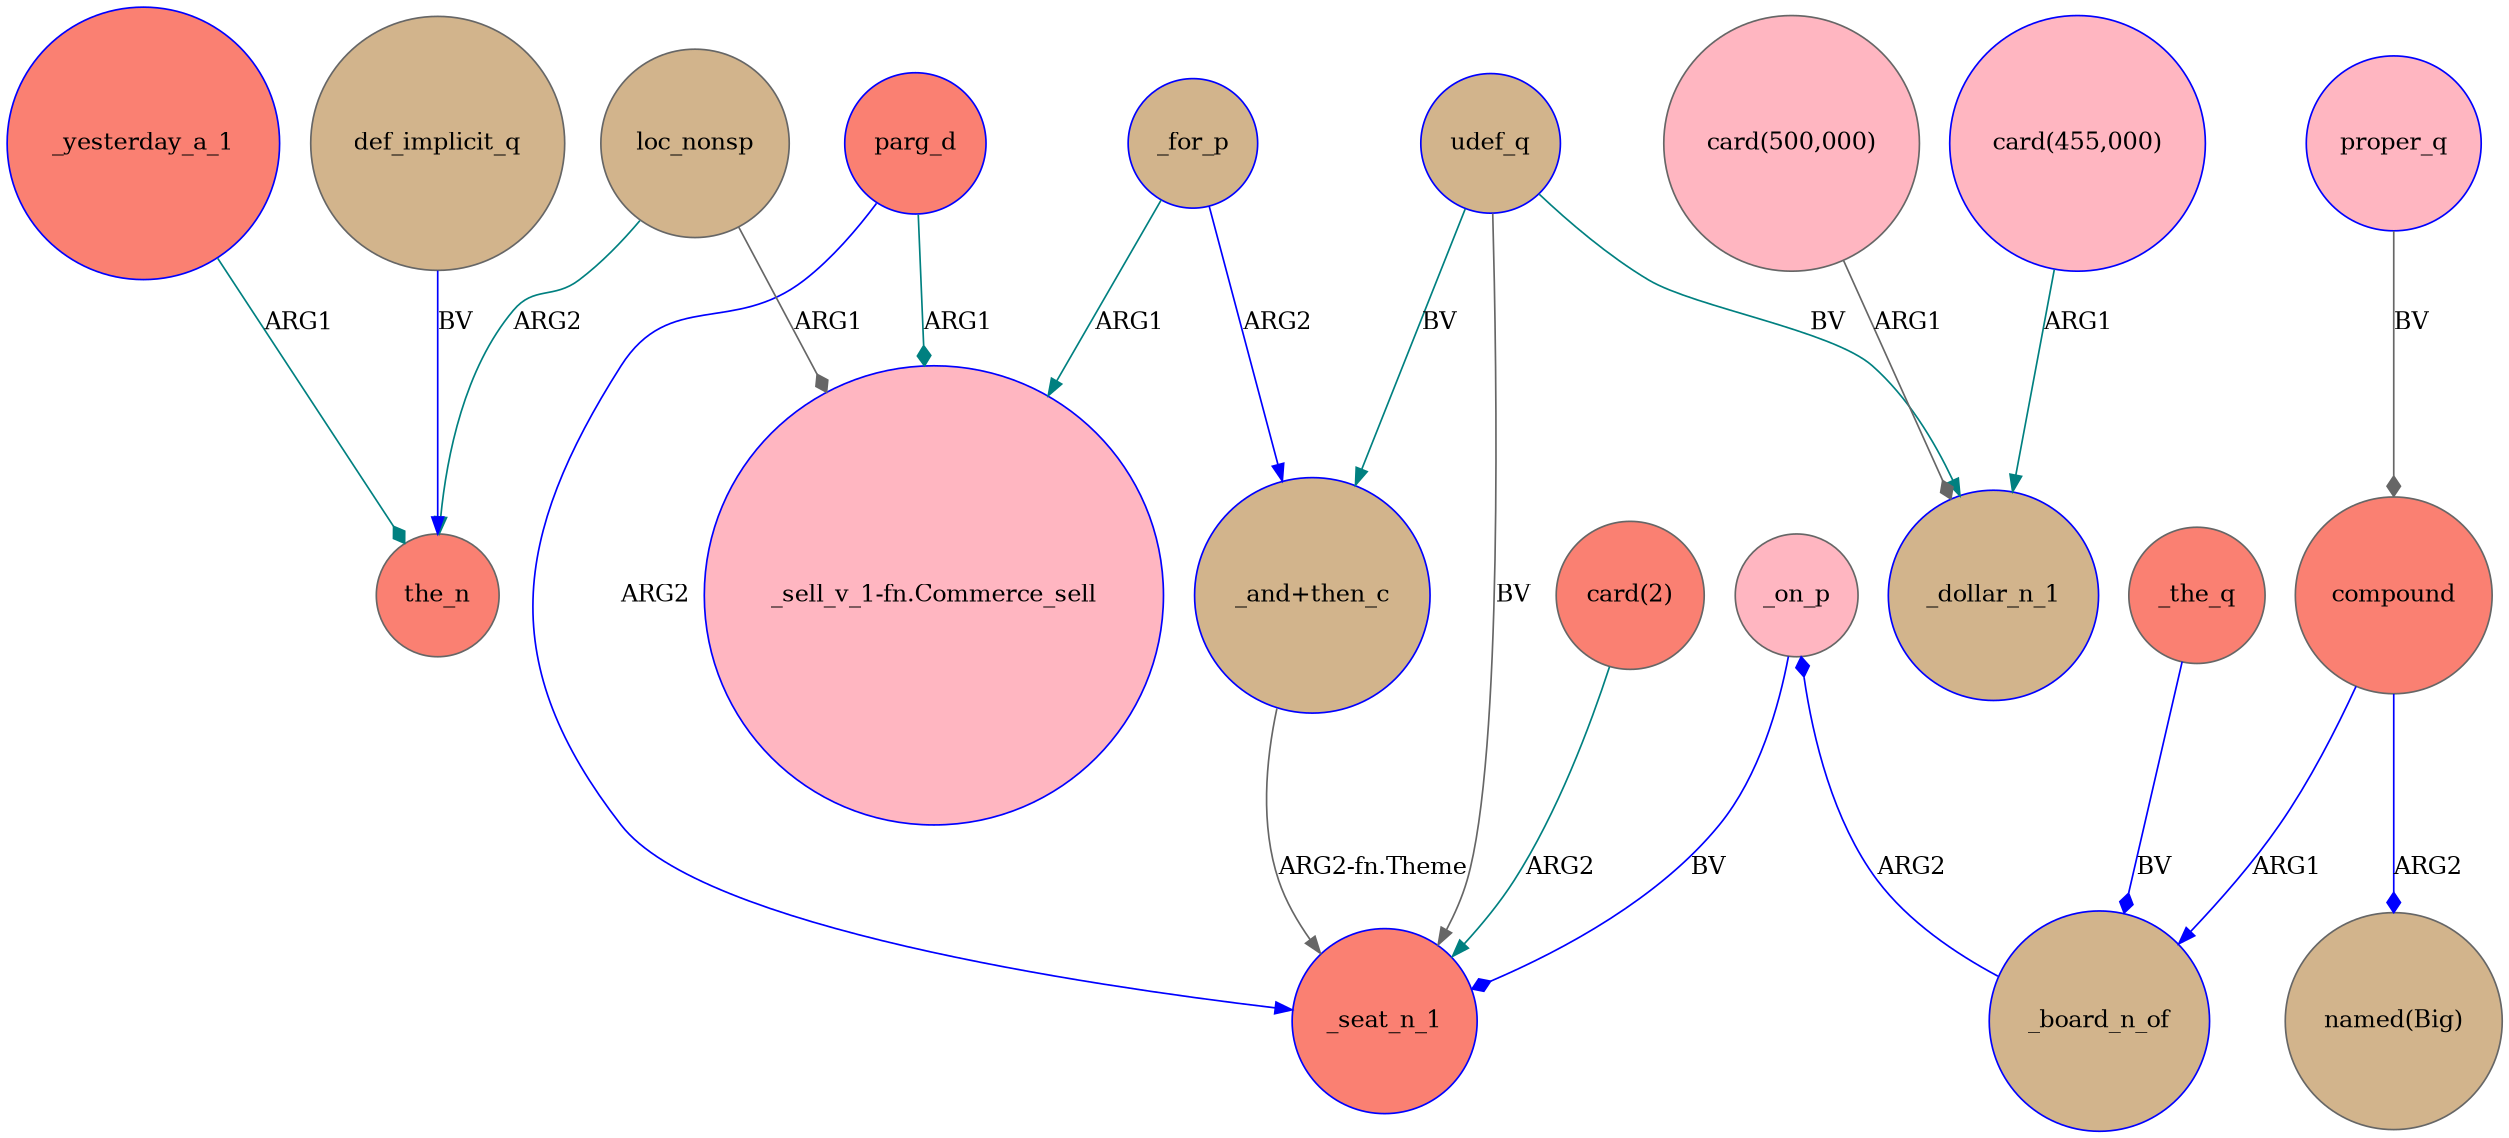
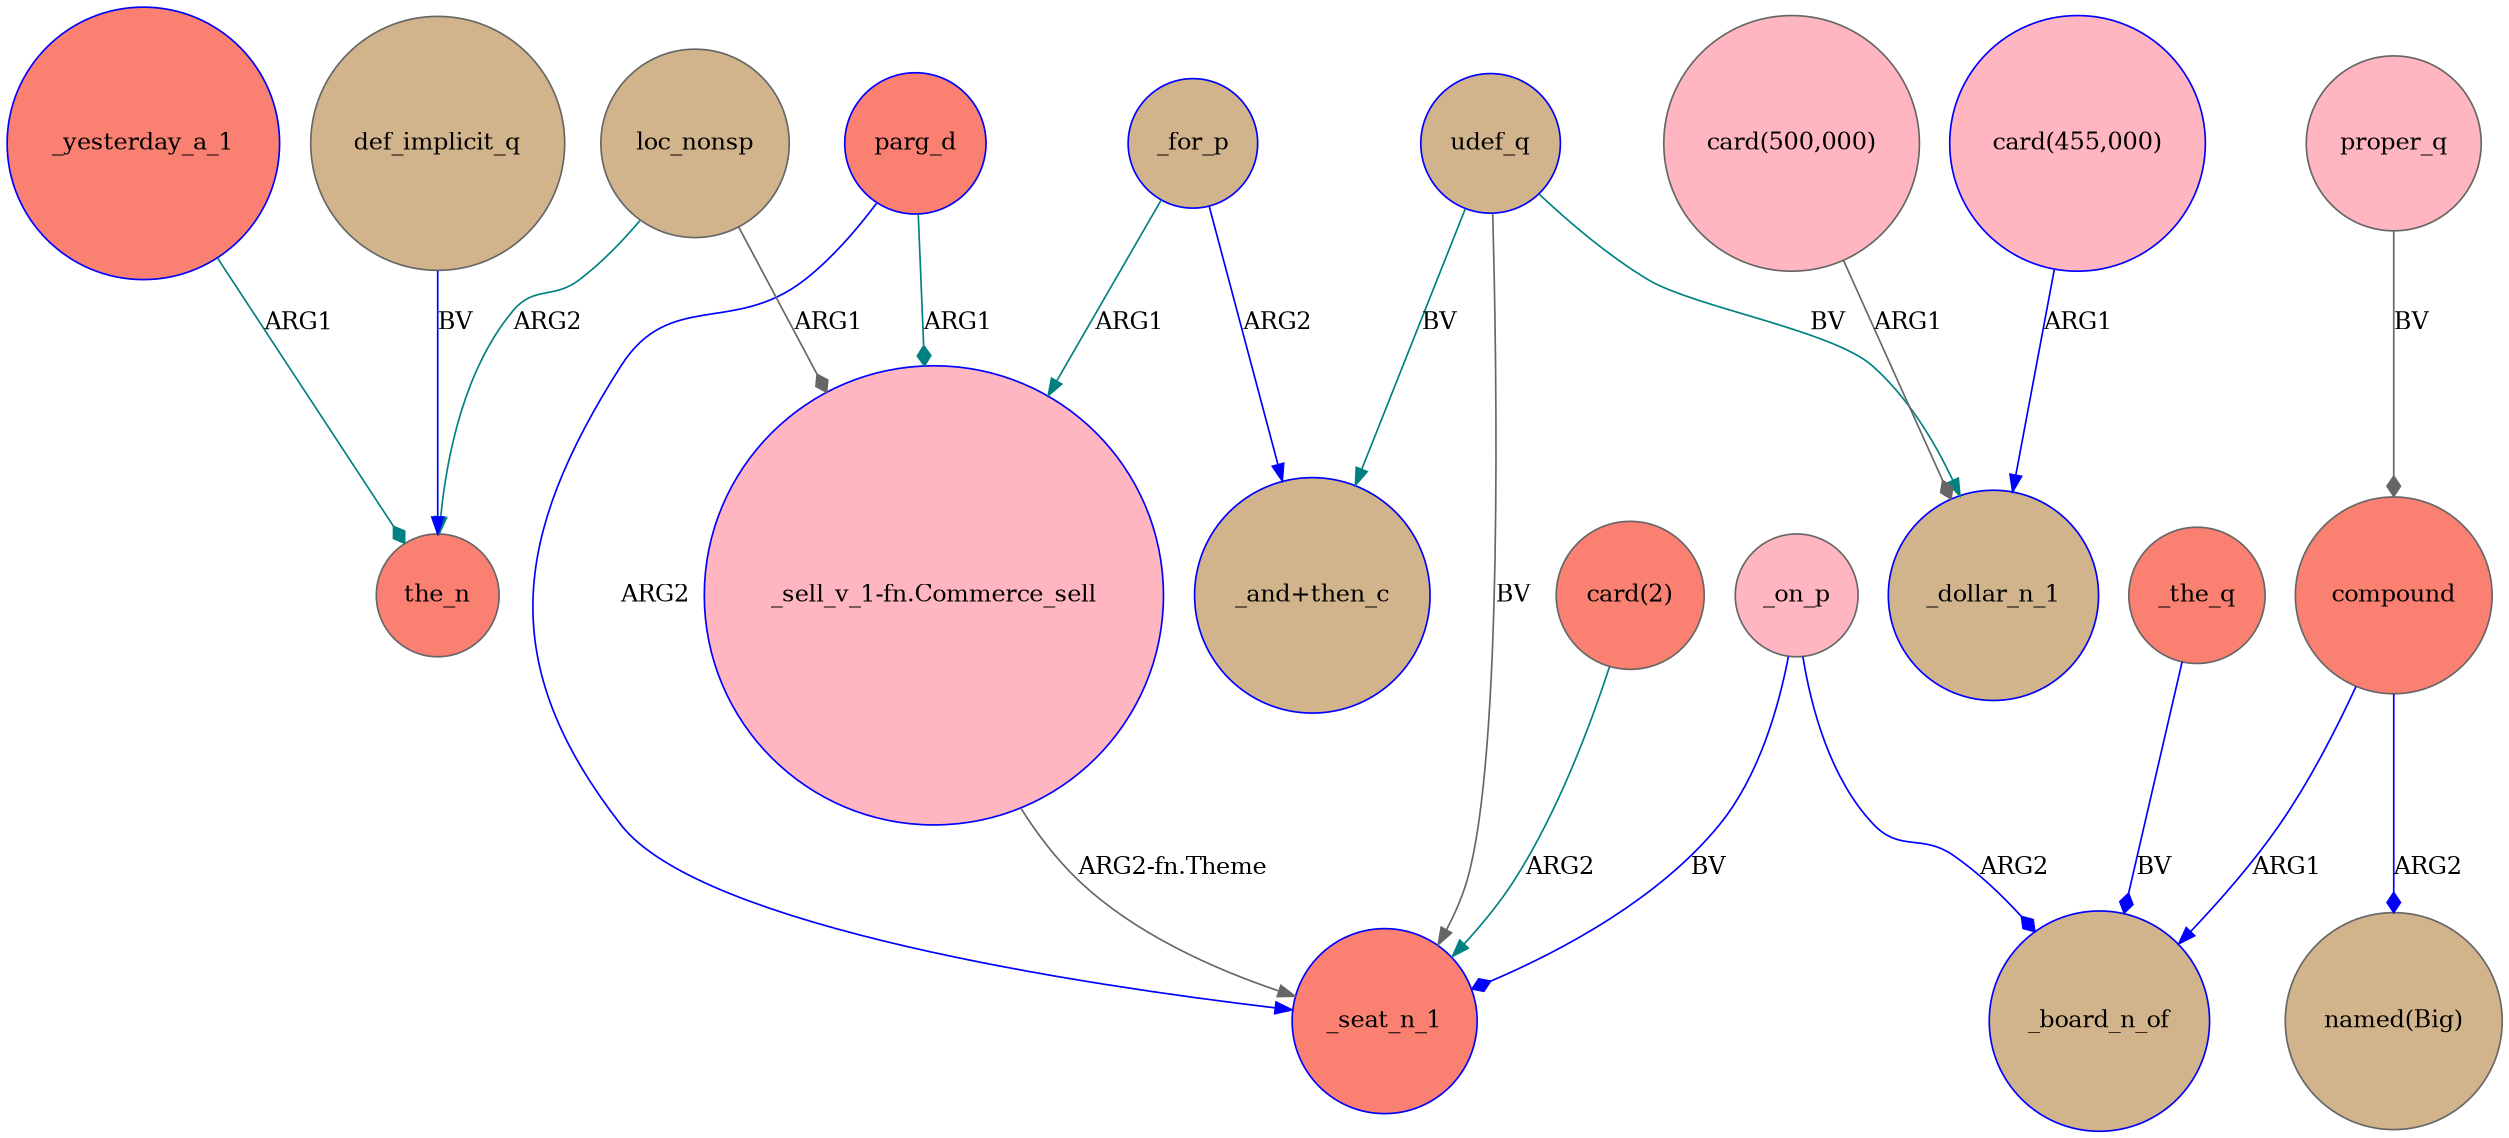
node "proper_q": color blue -> gray40
edge "card(455,000)" -> "_dollar_n_1": color teal -> blue
edge "_and+then_c" -> "_seat_n_1": now "_sell_v_1-fn.Commerce_sell" -> "_seat_n_1"
edge "_board_n_of" -> "_on_p": reversed
